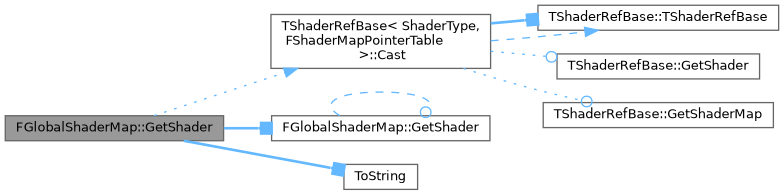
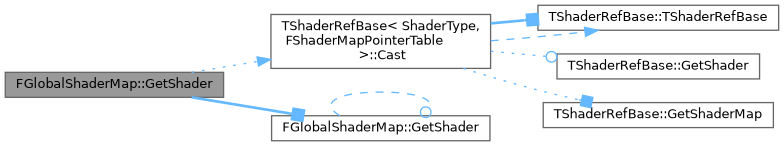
edge "TShaderRefBase< ShaderType, FShaderMapPointerTable >::Cast" -> "TShaderRefBase::GetShaderMap": arrowhead odot -> box
node "ToString": removed
